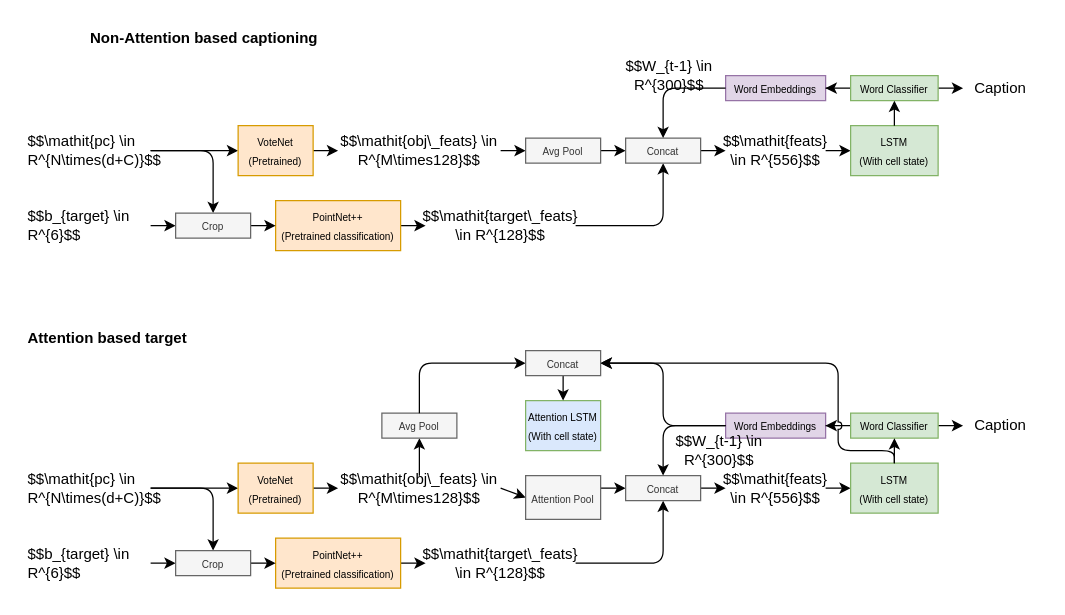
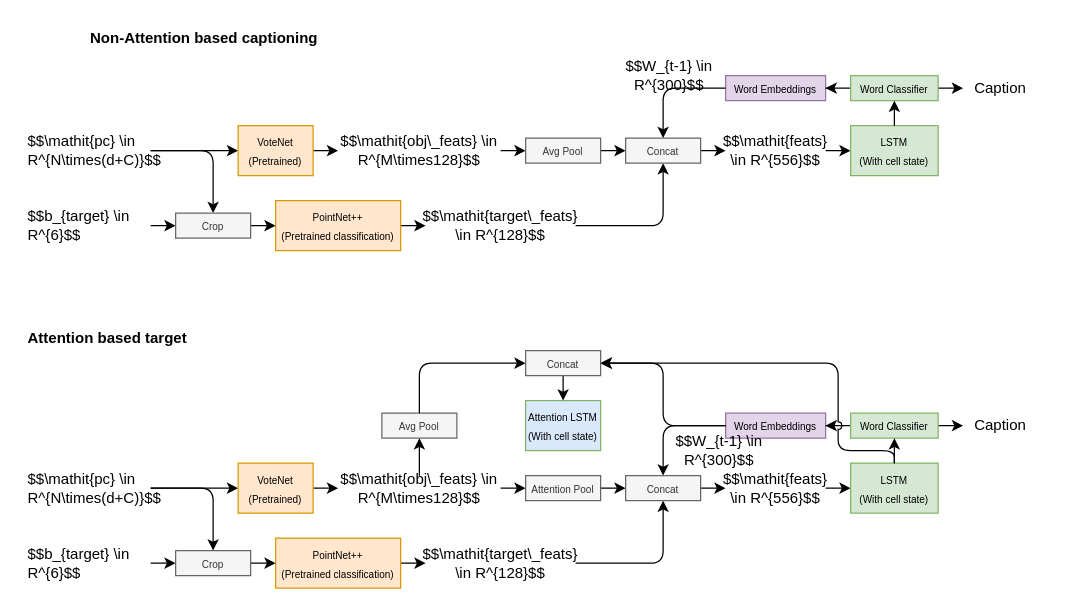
node "Attention Pool": size 75x44 -> 75x25
